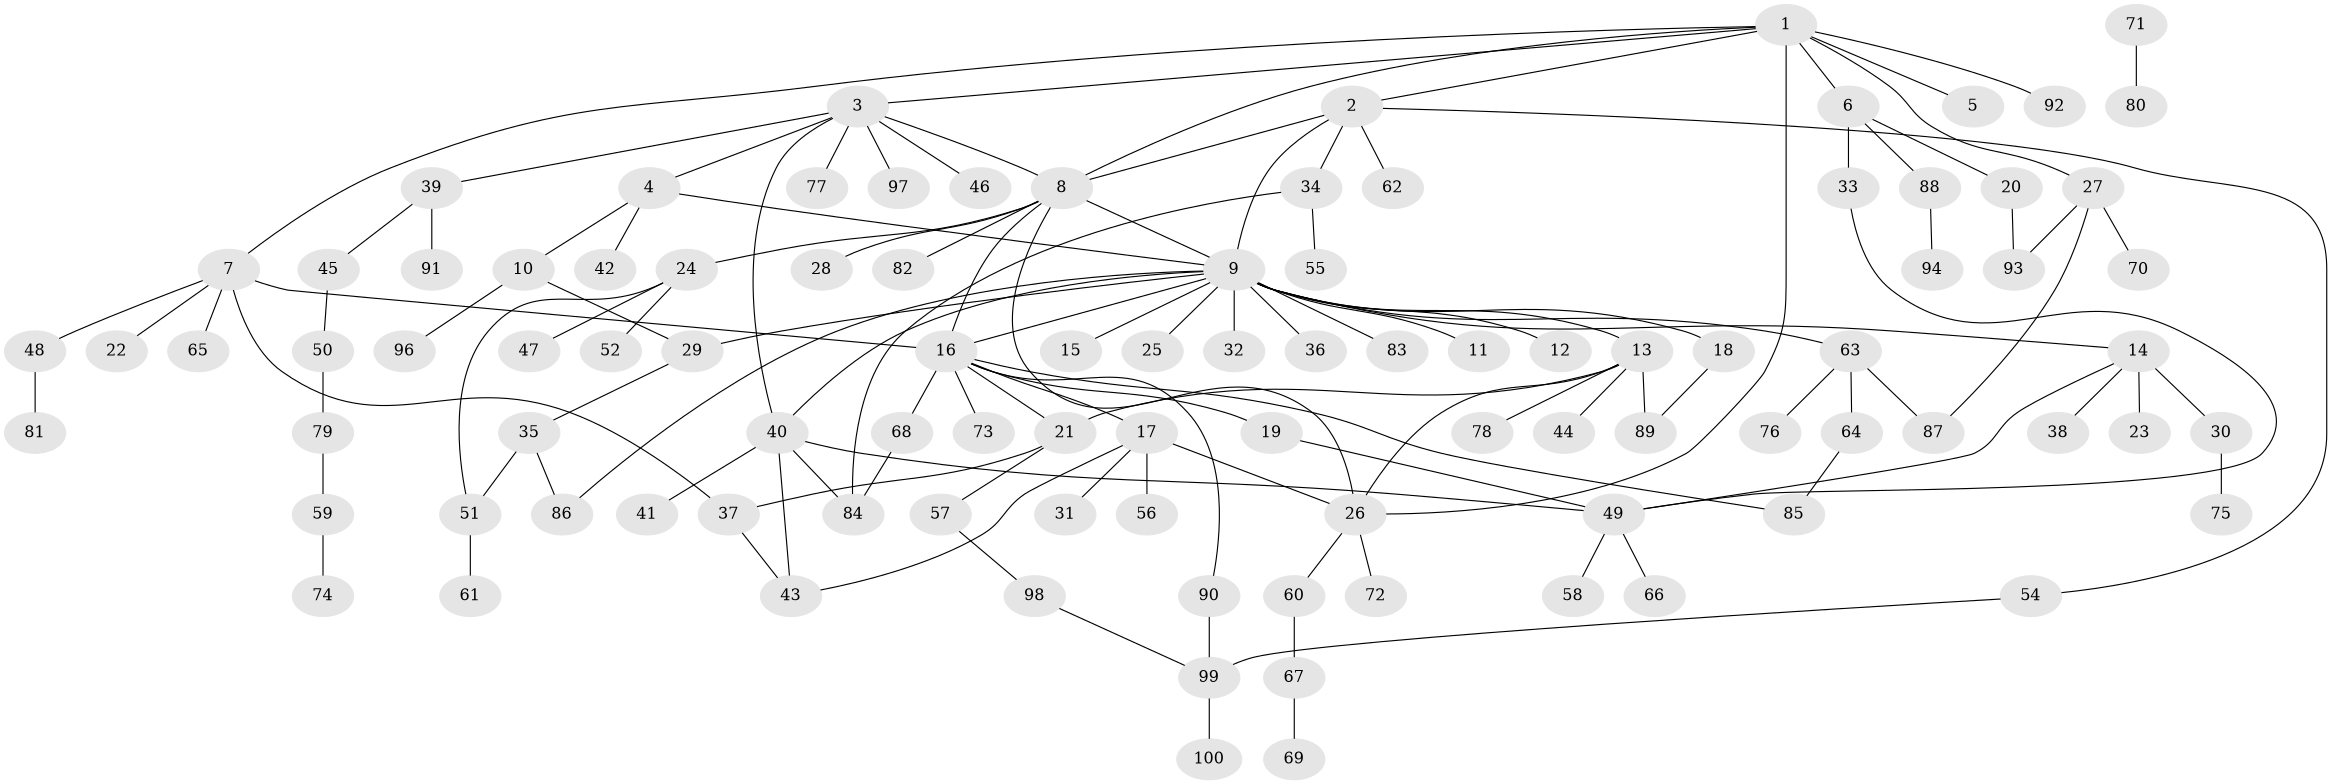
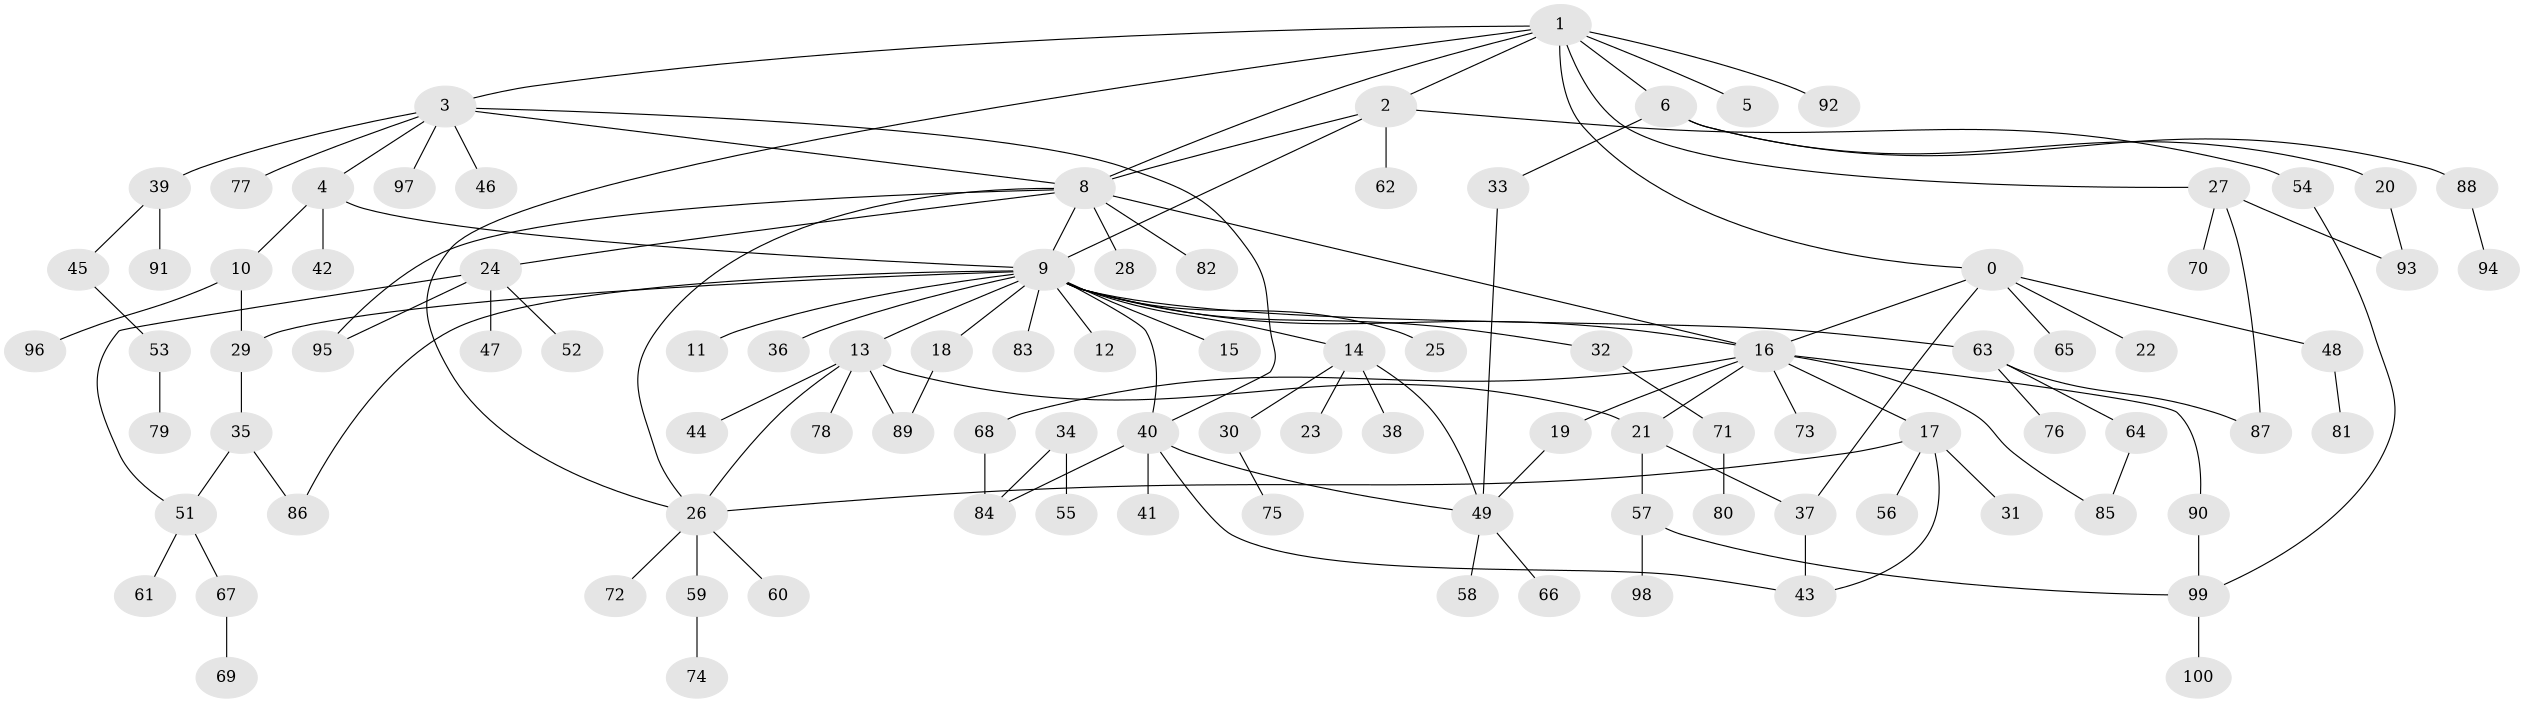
edge "2" -- "34": removed
node "7": label "7" -> "0"
node "50": label "50" -> "53"
node "95": added
edge "32" -- "71": added
edge "79" -- "59": now "26" -- "59"
edge "98" -- "99": now "57" -- "99"
edge "60" -- "67": now "51" -- "67"
